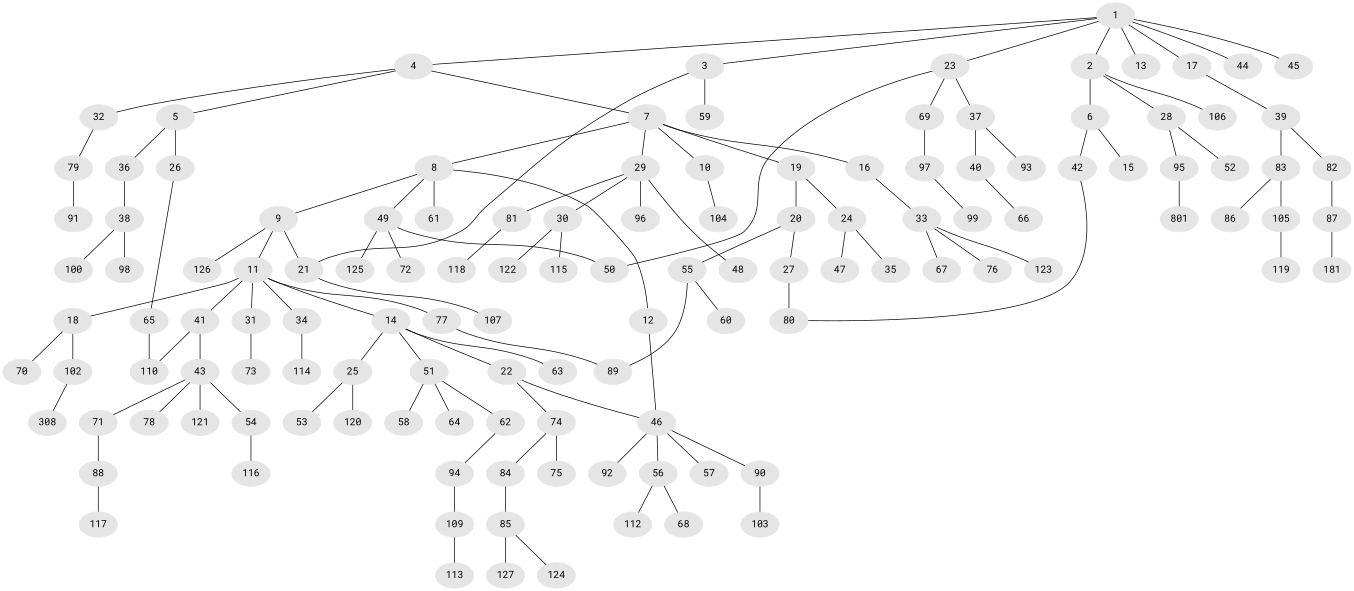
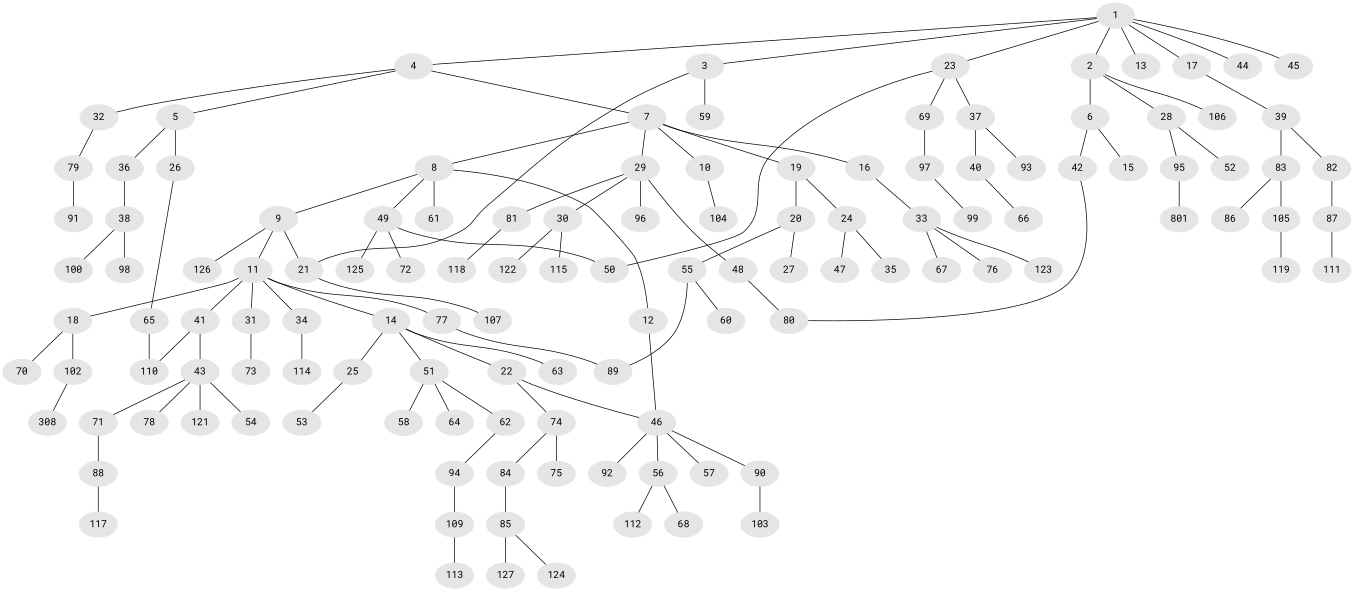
node "181": label "181" -> "111"
edge "27" -- "80": now "48" -- "80"
node "120": removed
node "116": removed
